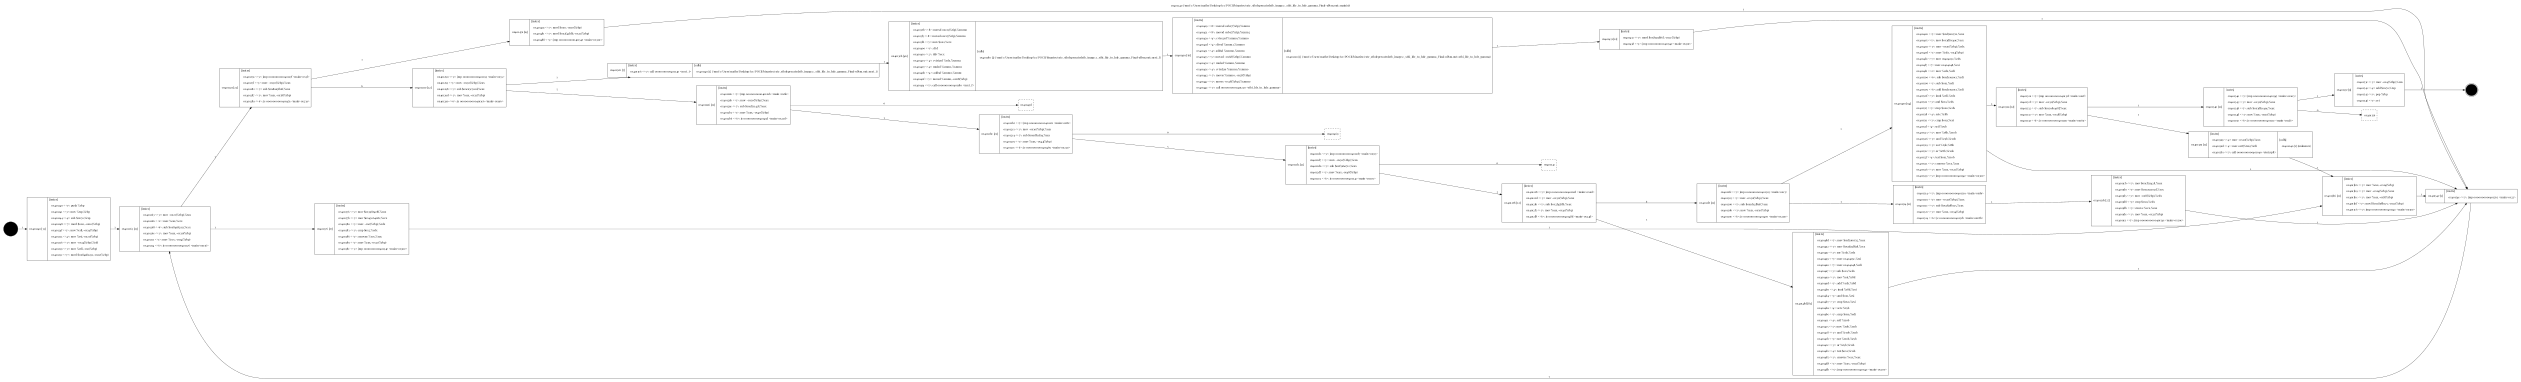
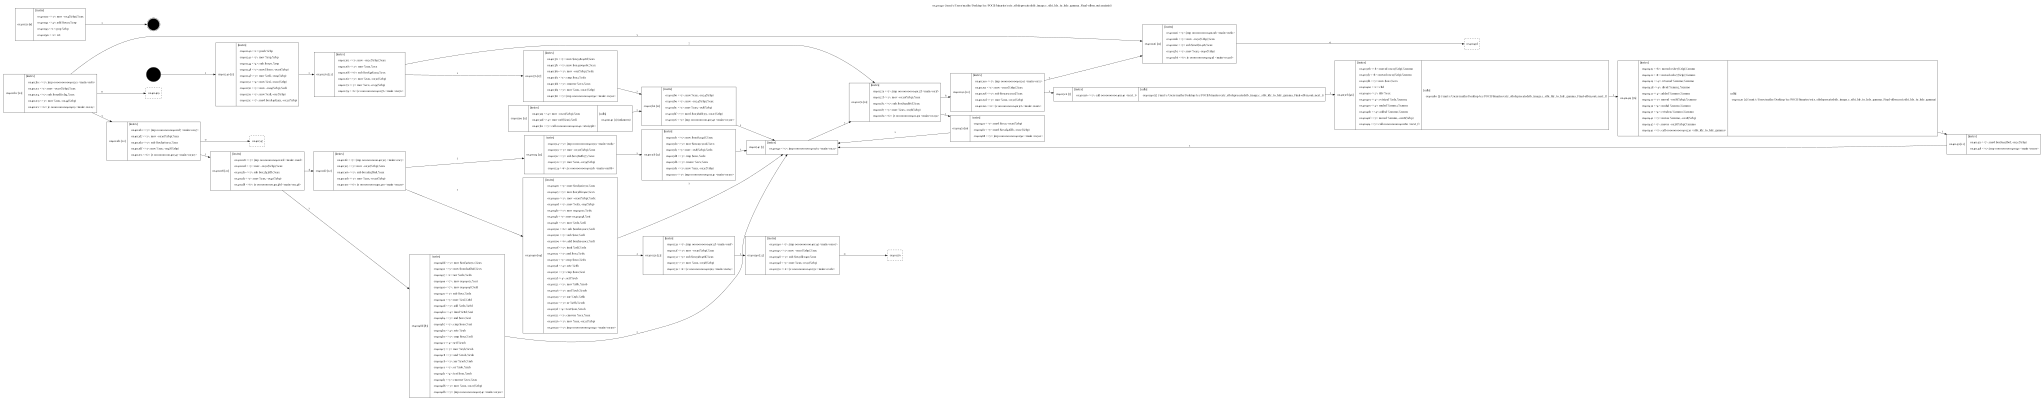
edge "0x401340 [22]" -> "0x40153e [9]": removed, label "1"
edge "0x4012a6 [22]" -> "0x4012bc [22]": reversed
edge "0x40132a [22]" -> "0x4013a9 [13]": removed, label "1"
edge "0x40154e [5]" -> "0x401263 [23]": now "0x40154e [5]" -> "0x40127a [22]"
